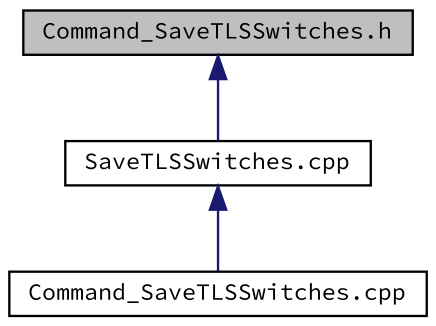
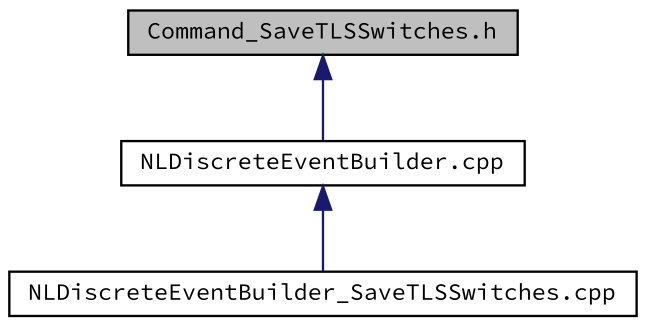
node "SaveTLSSwitches.cpp": label "SaveTLSSwitches.cpp" -> "NLDiscreteEventBuilder.cpp"
node "Command_SaveTLSSwitches.cpp": label "Command_SaveTLSSwitches.cpp" -> "NLDiscreteEventBuilder_SaveTLSSwitches.cpp"
